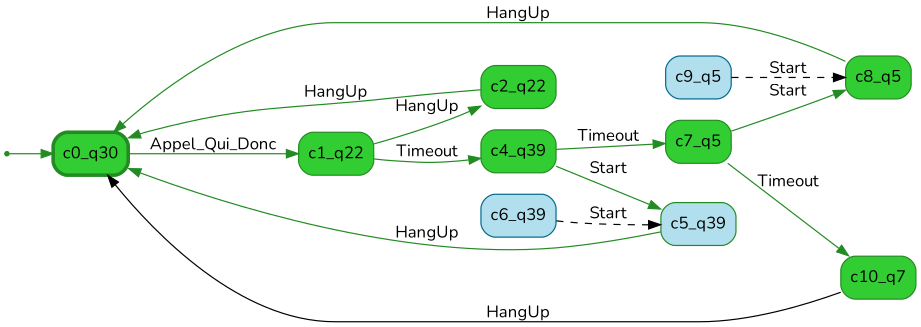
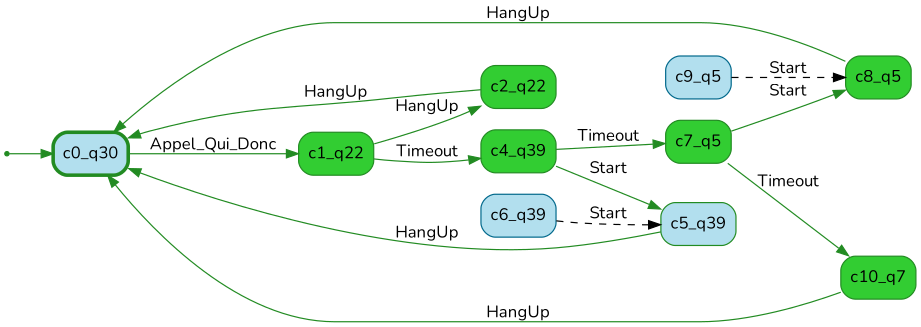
node "c0_q30": fillcolor limegreen -> lightblue2
edge "c10_q7" -> "c0_q30": color black -> forestgreen
